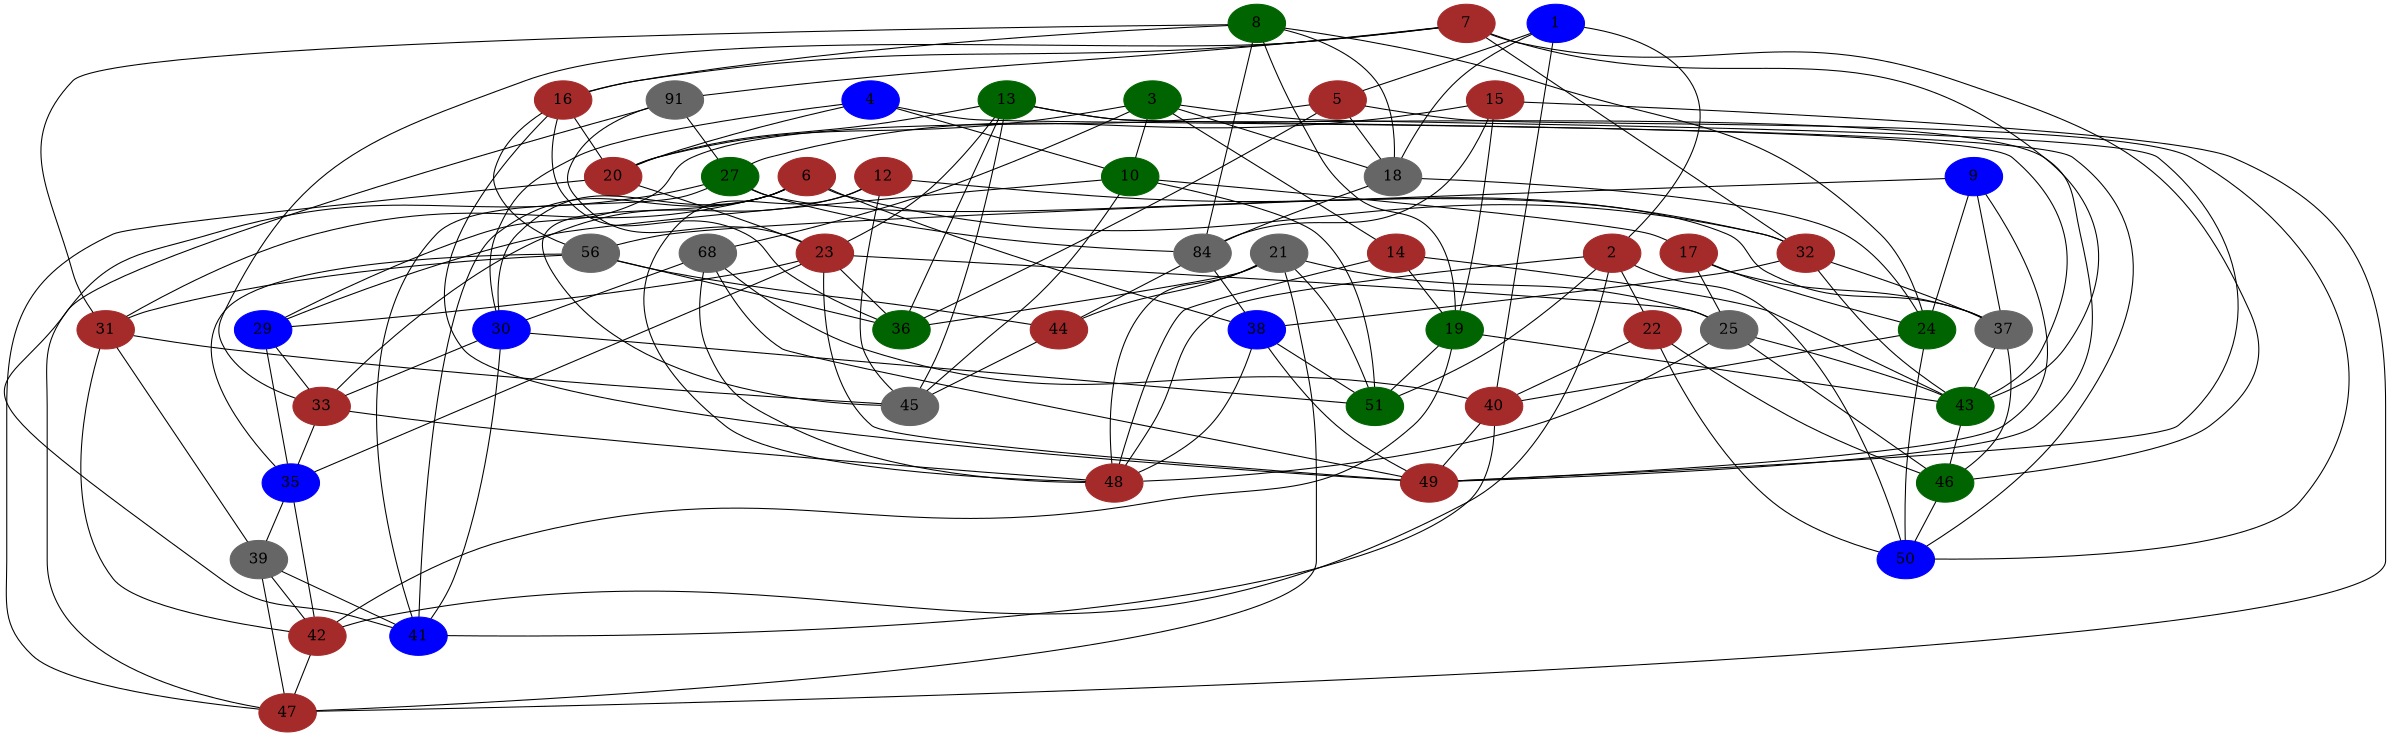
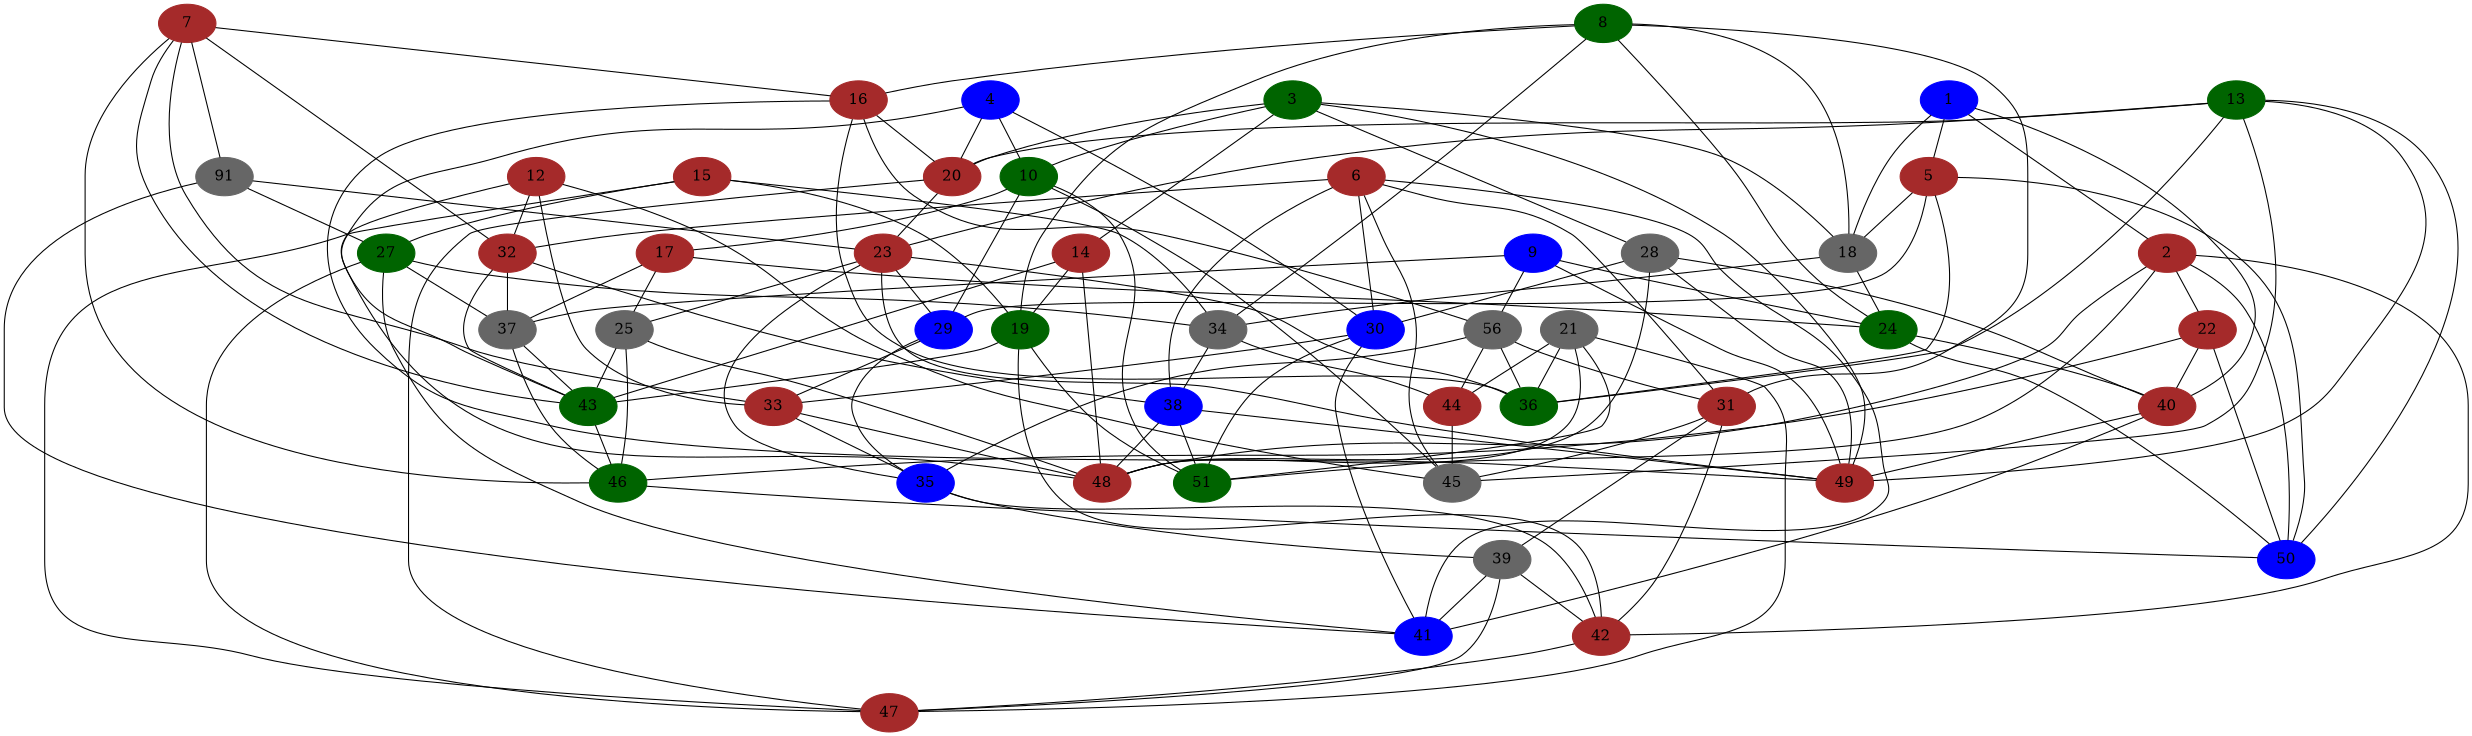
node "68": label "68" -> "28"
node "84": label "84" -> "34"
edge "21" -- "25": removed
